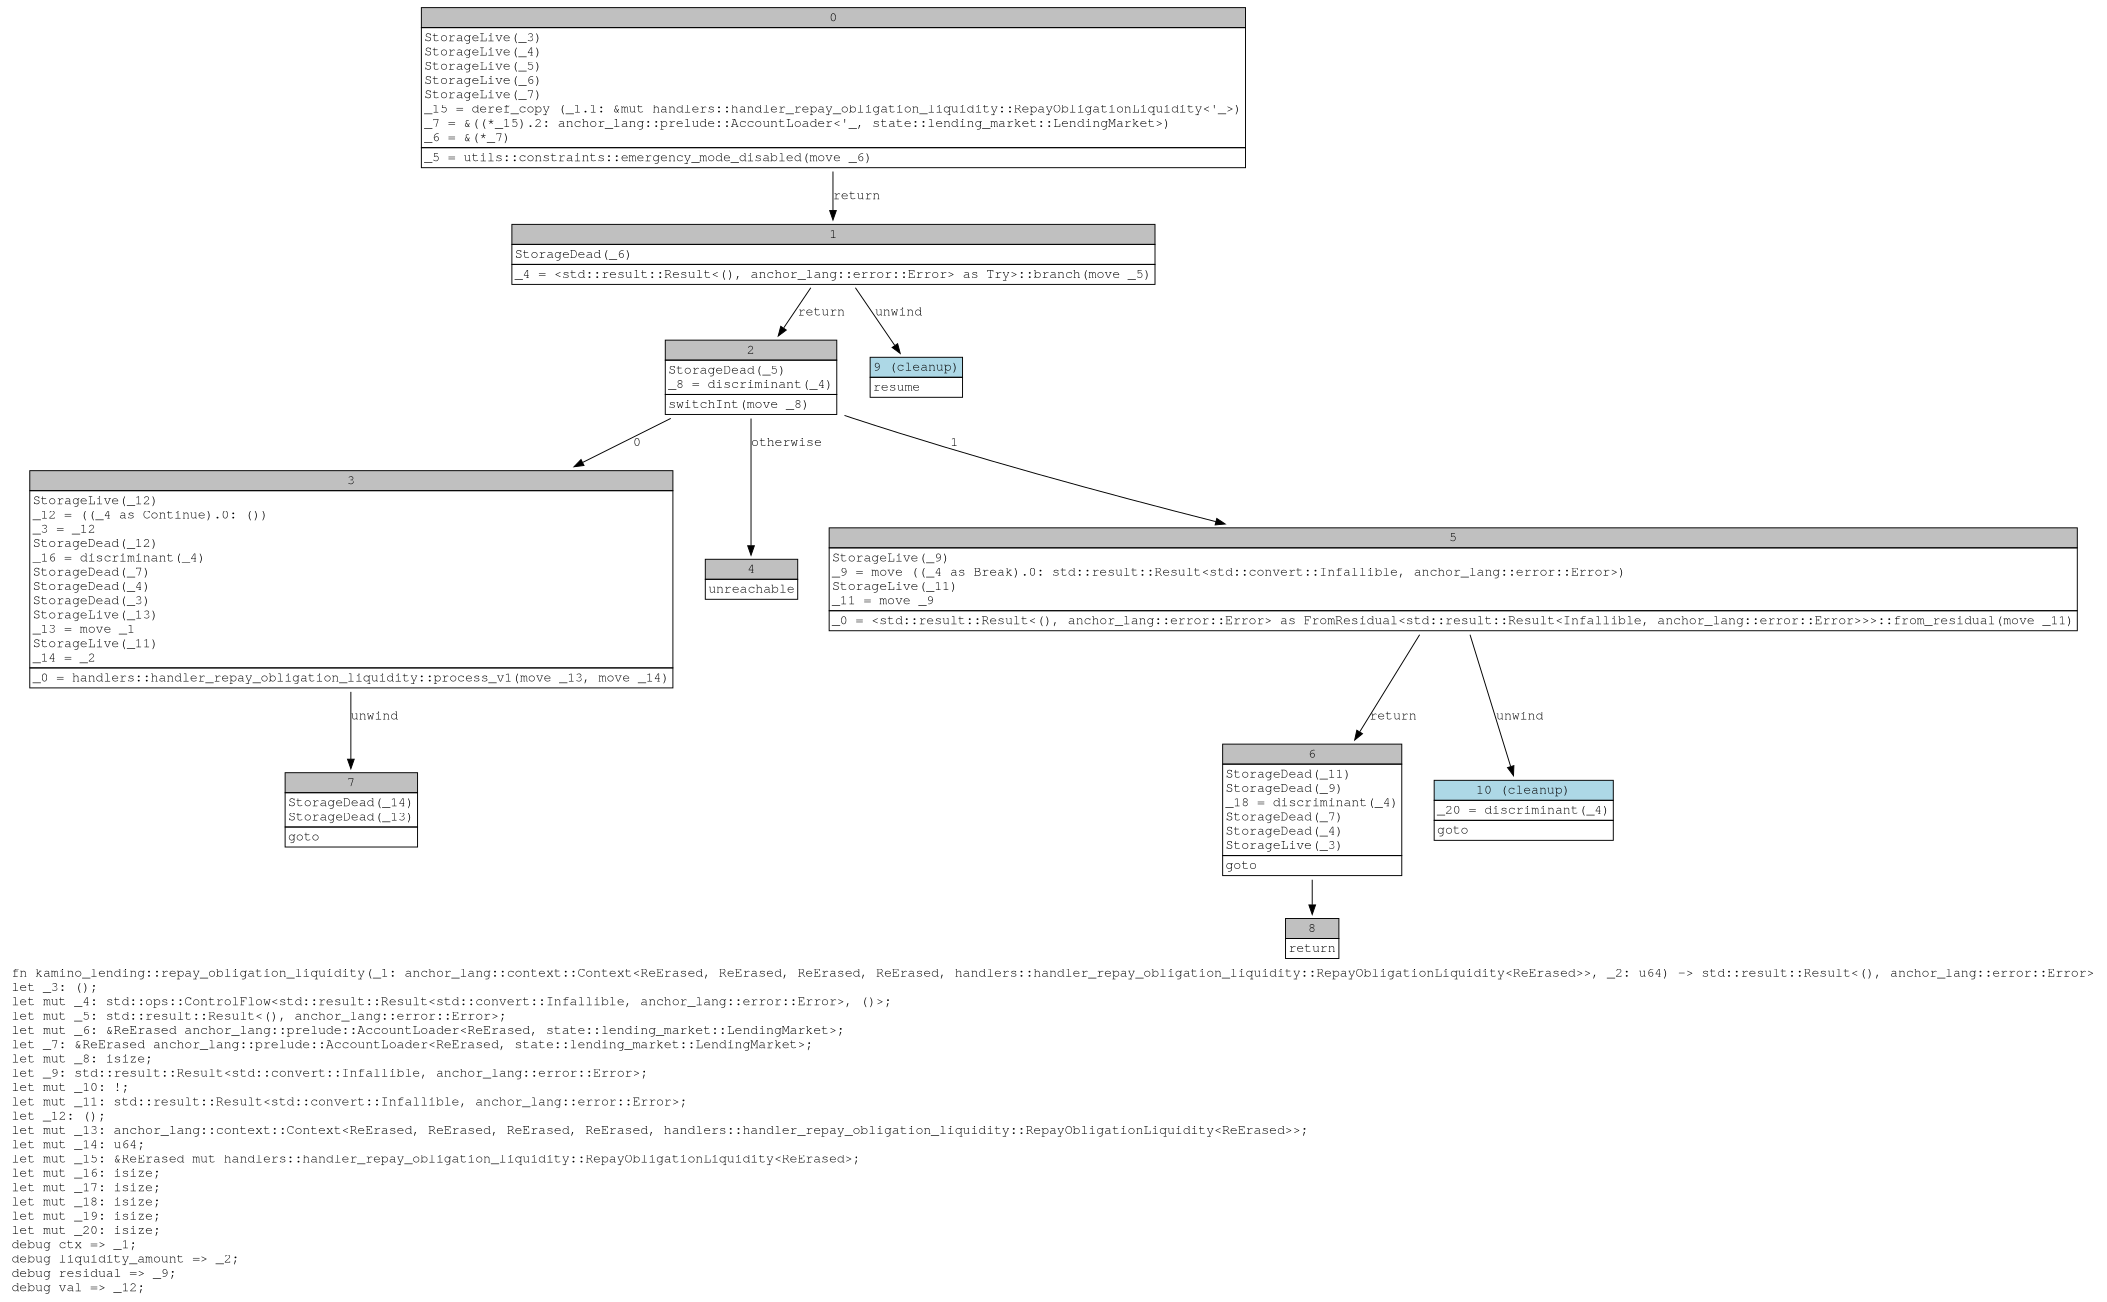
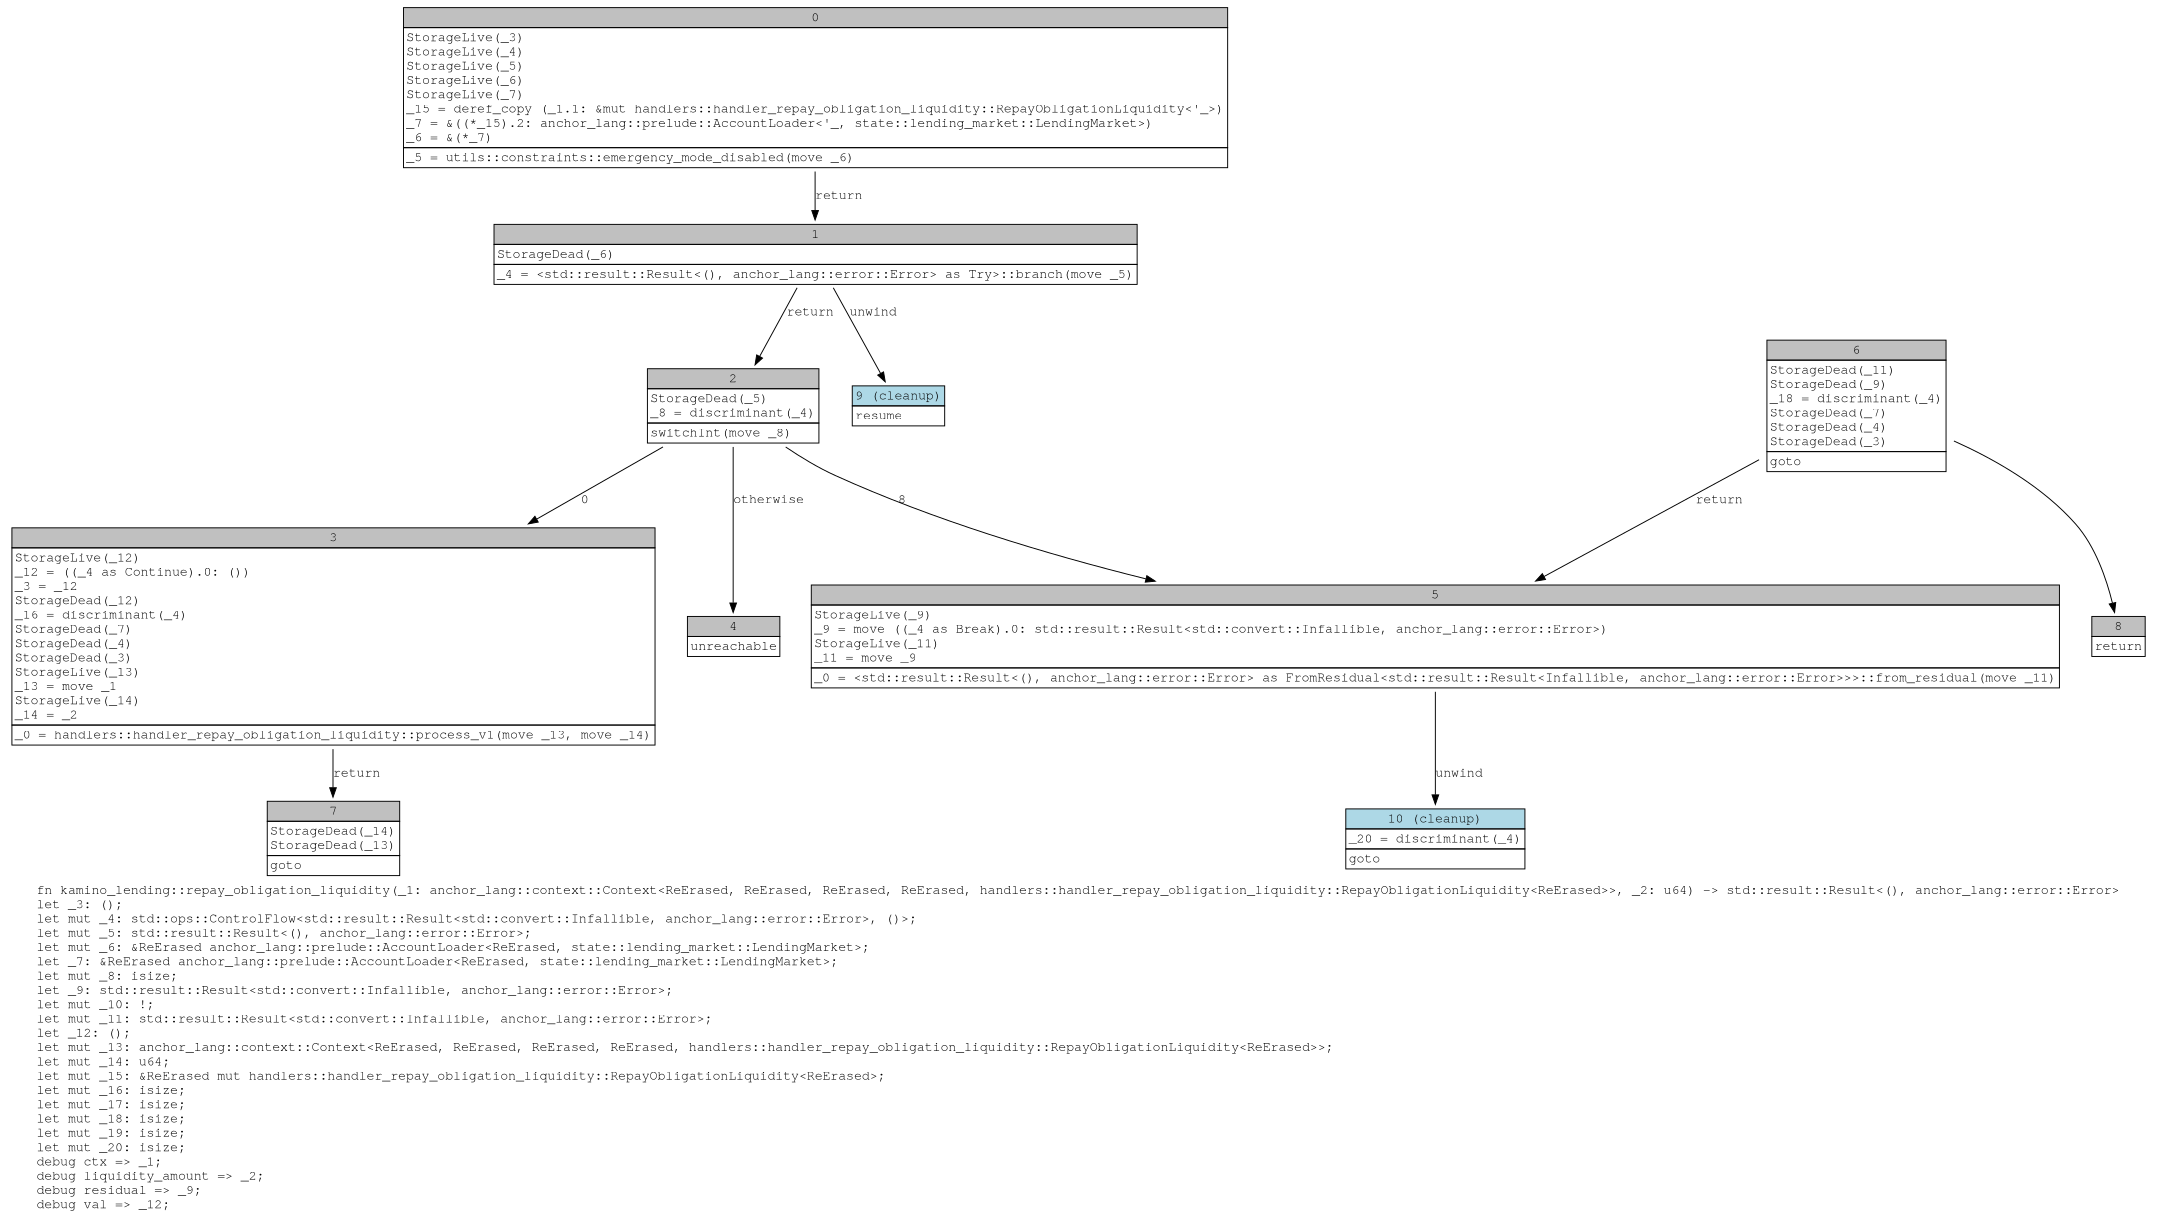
edge "2" -> "5": label "1" -> "8"
node "3": text "StorageLive(_11)" -> "StorageLive(_14)"
edge "5" -> "6": reversed
edge "3" -> "7": label "unwind" -> "return"
node "6": text "StorageLive(_3)" -> "StorageDead(_3)"
